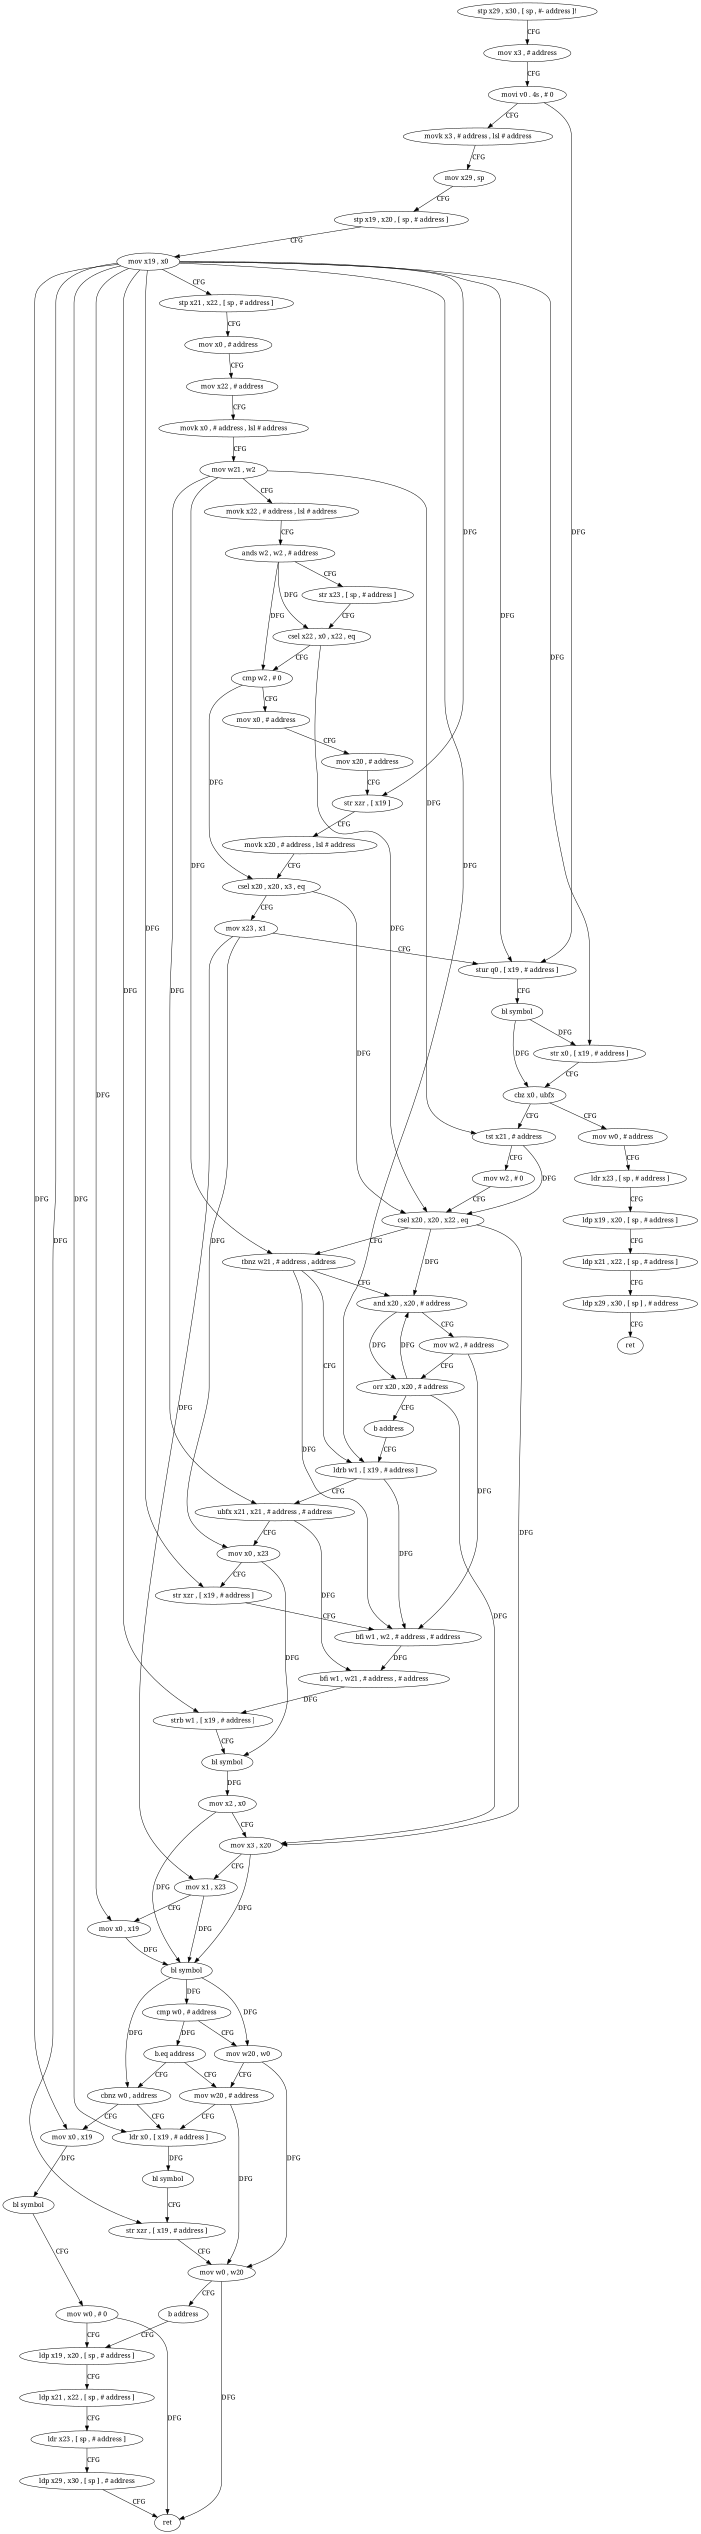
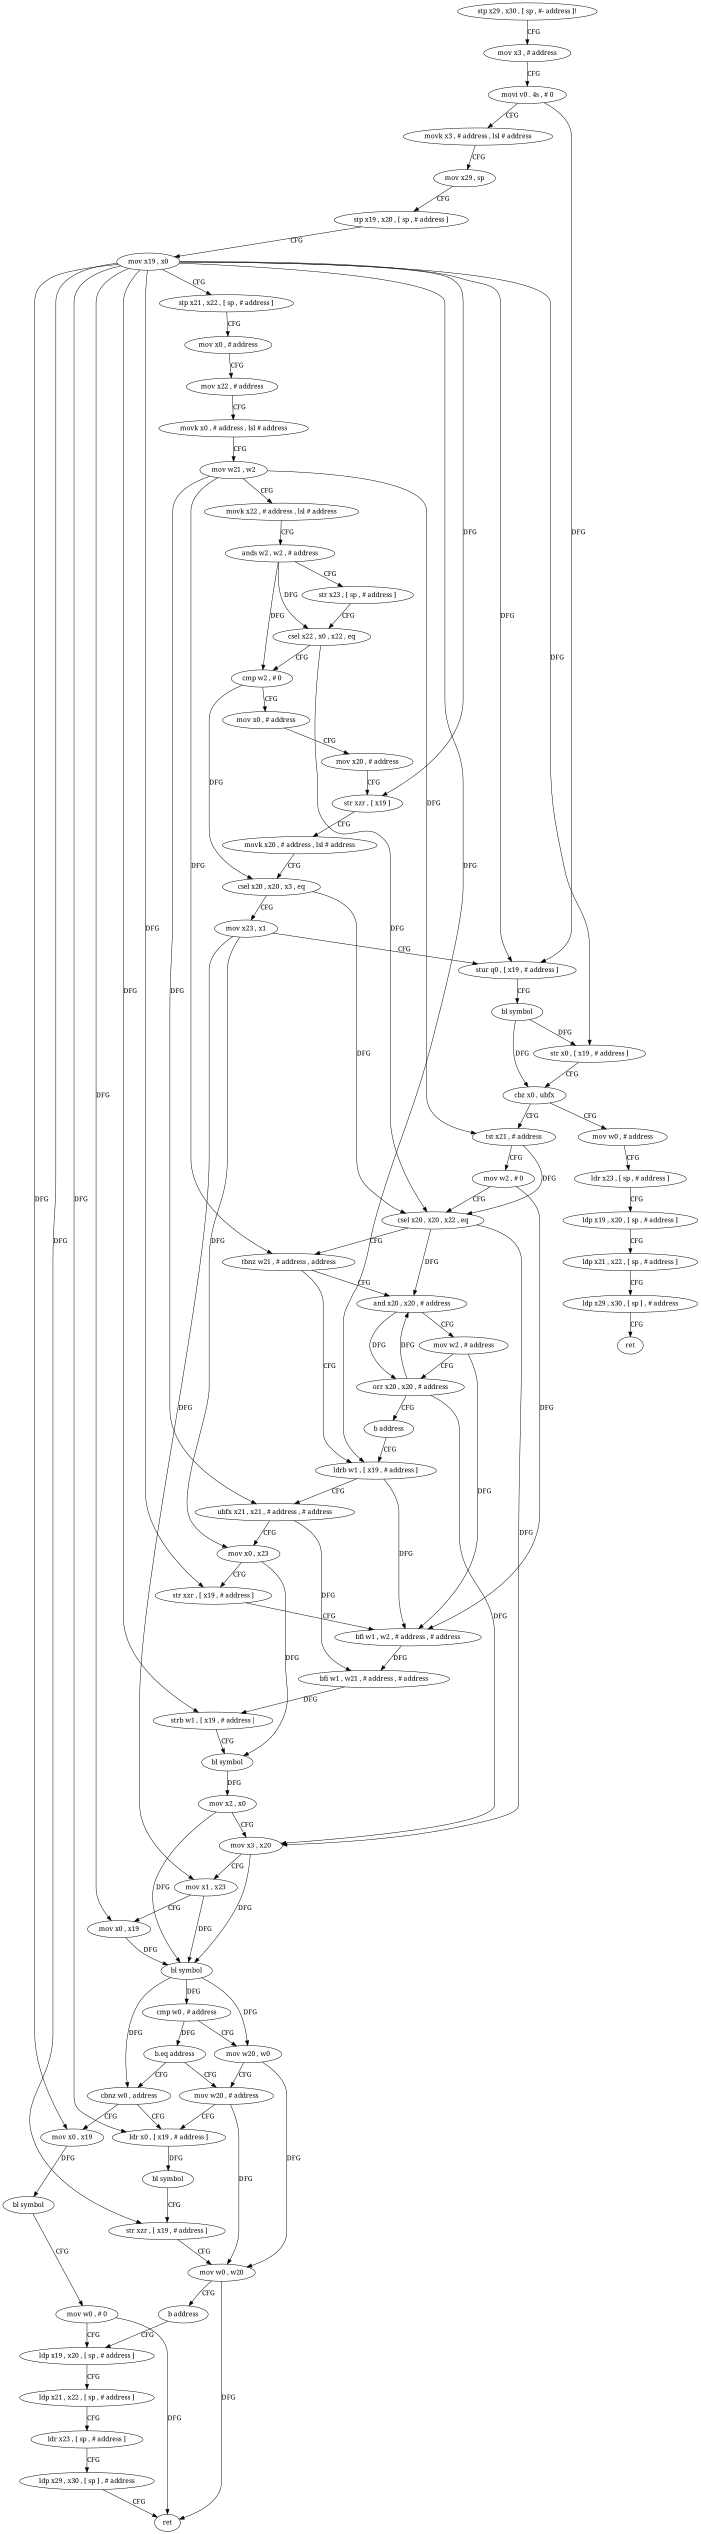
edge "tbnz w21 , # address , address" -> "bfi w1 , w2 , # address , # address": now "mov w2 , # 0" -> "bfi w1 , w2 , # address , # address"
